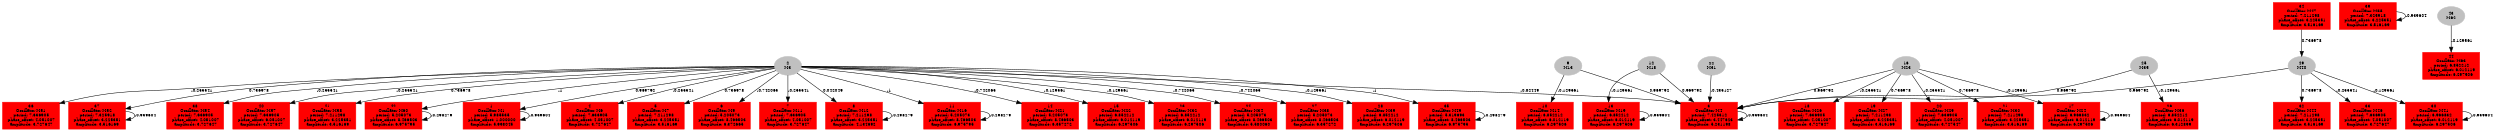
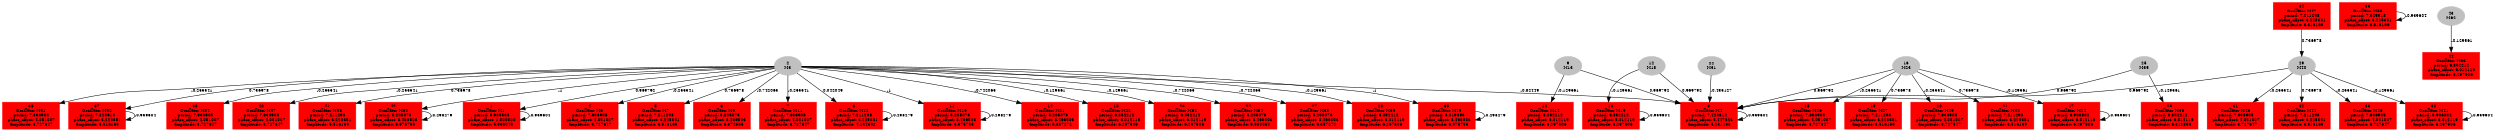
node "31": added
node "40": text "phase_offset: 6.051007" -> "phase_offset: 4.051007"
